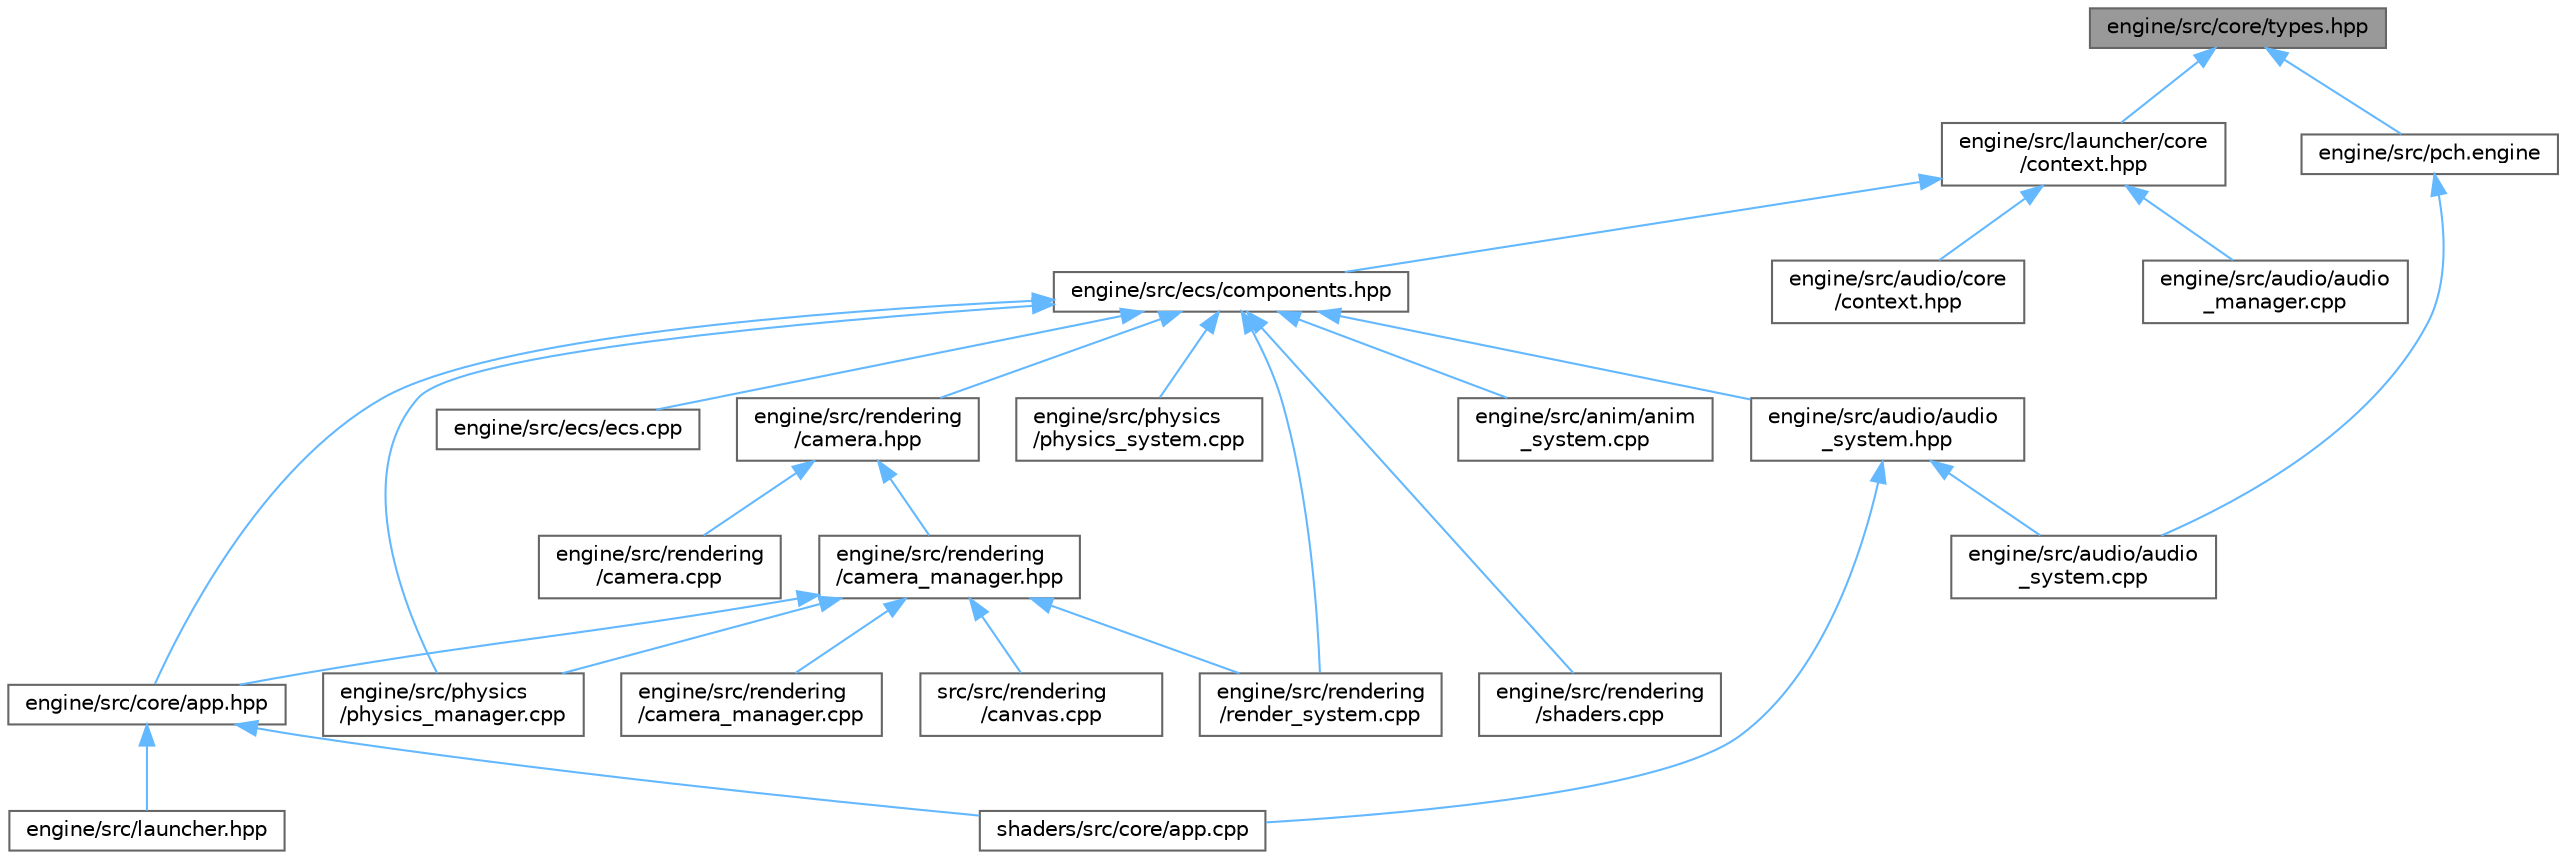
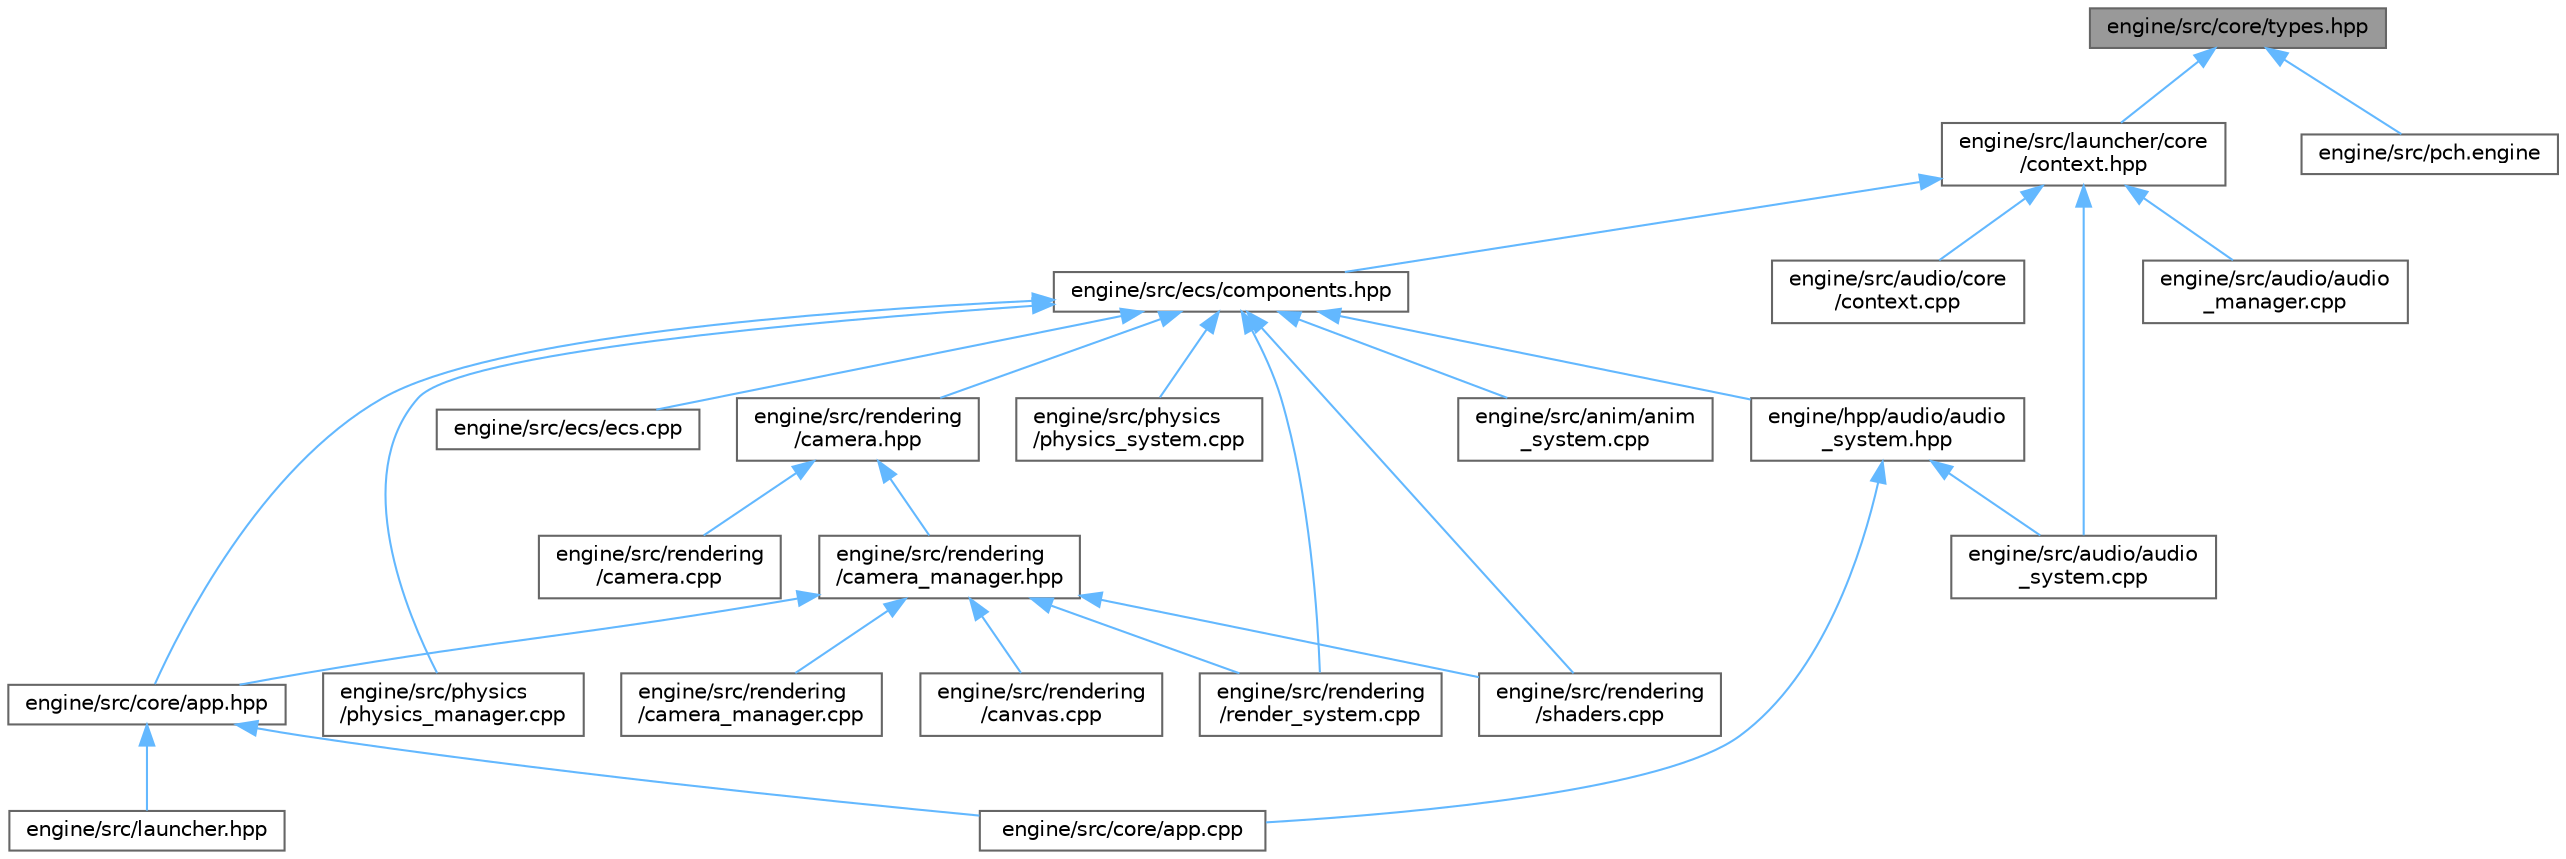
node "engine/src/audio/core /context.hpp": label "engine/src/audio/core /context.hpp" -> "engine/src/audio/core /context.cpp"
edge "engine/src/audio/audio _system.cpp" -> "engine/src/pch.engine": now "engine/src/audio/audio _system.cpp" -> "engine/src/launcher/core /context.hpp"
node "engine/src/audio/audio _system.hpp": label "engine/src/audio/audio _system.hpp" -> "engine/hpp/audio/audio _system.hpp"
edge "engine/src/physics /physics_manager.cpp" -> "engine/src/rendering /camera_manager.hpp": now "engine/src/rendering /shaders.cpp" -> "engine/src/rendering /camera_manager.hpp"
node "src/src/rendering /canvas.cpp": label "src/src/rendering /canvas.cpp" -> "engine/src/rendering /canvas.cpp"
node "shaders/src/core/app.cpp": label "shaders/src/core/app.cpp" -> "engine/src/core/app.cpp"
